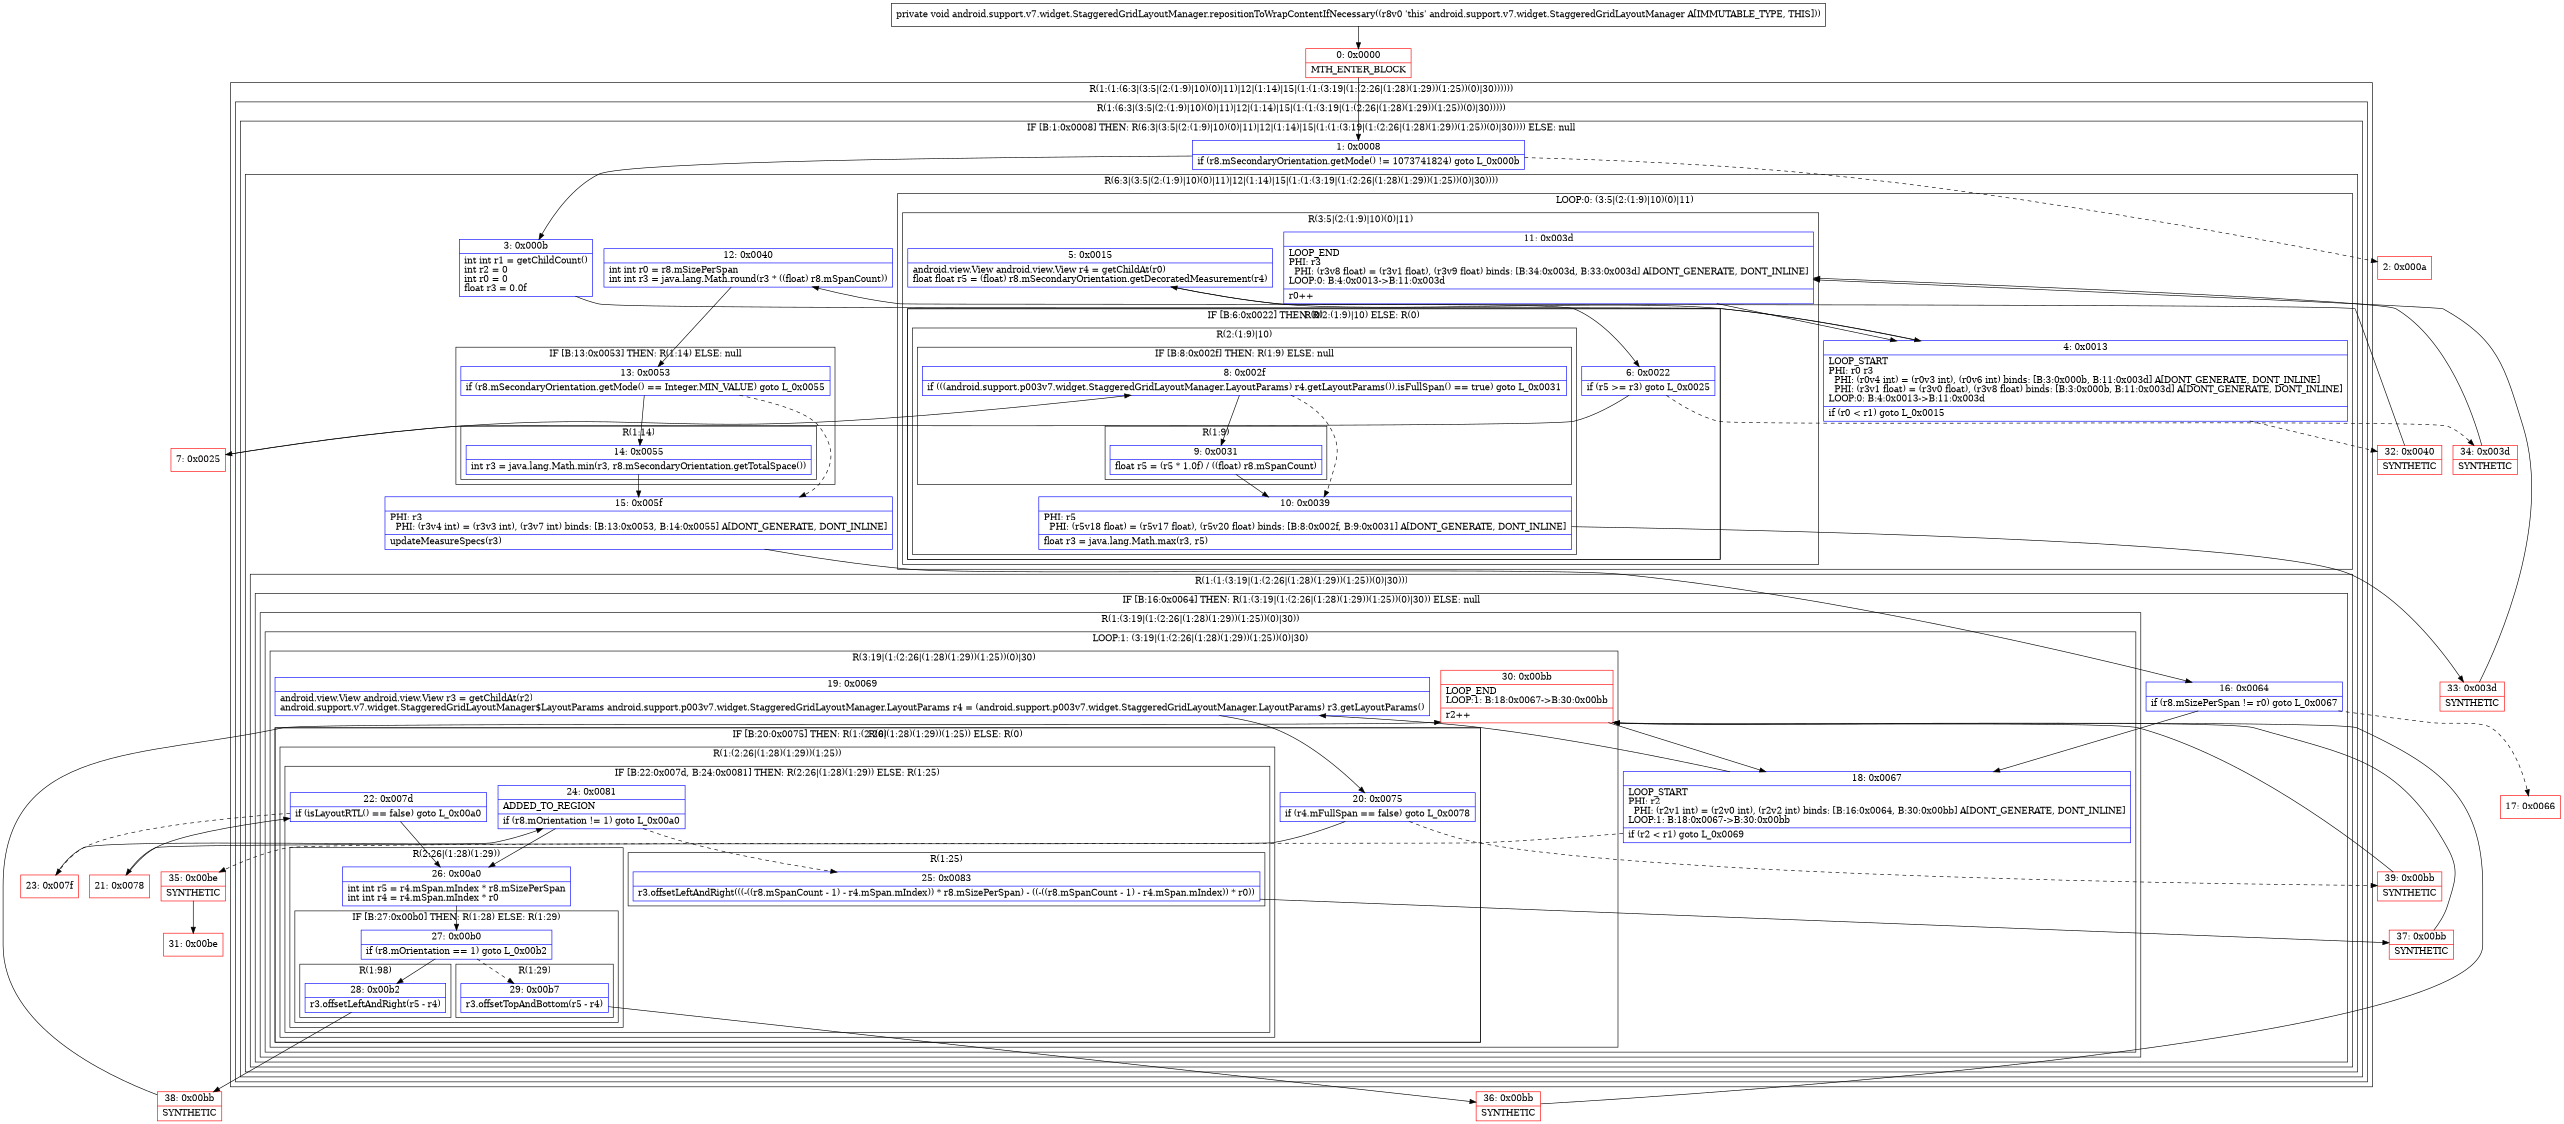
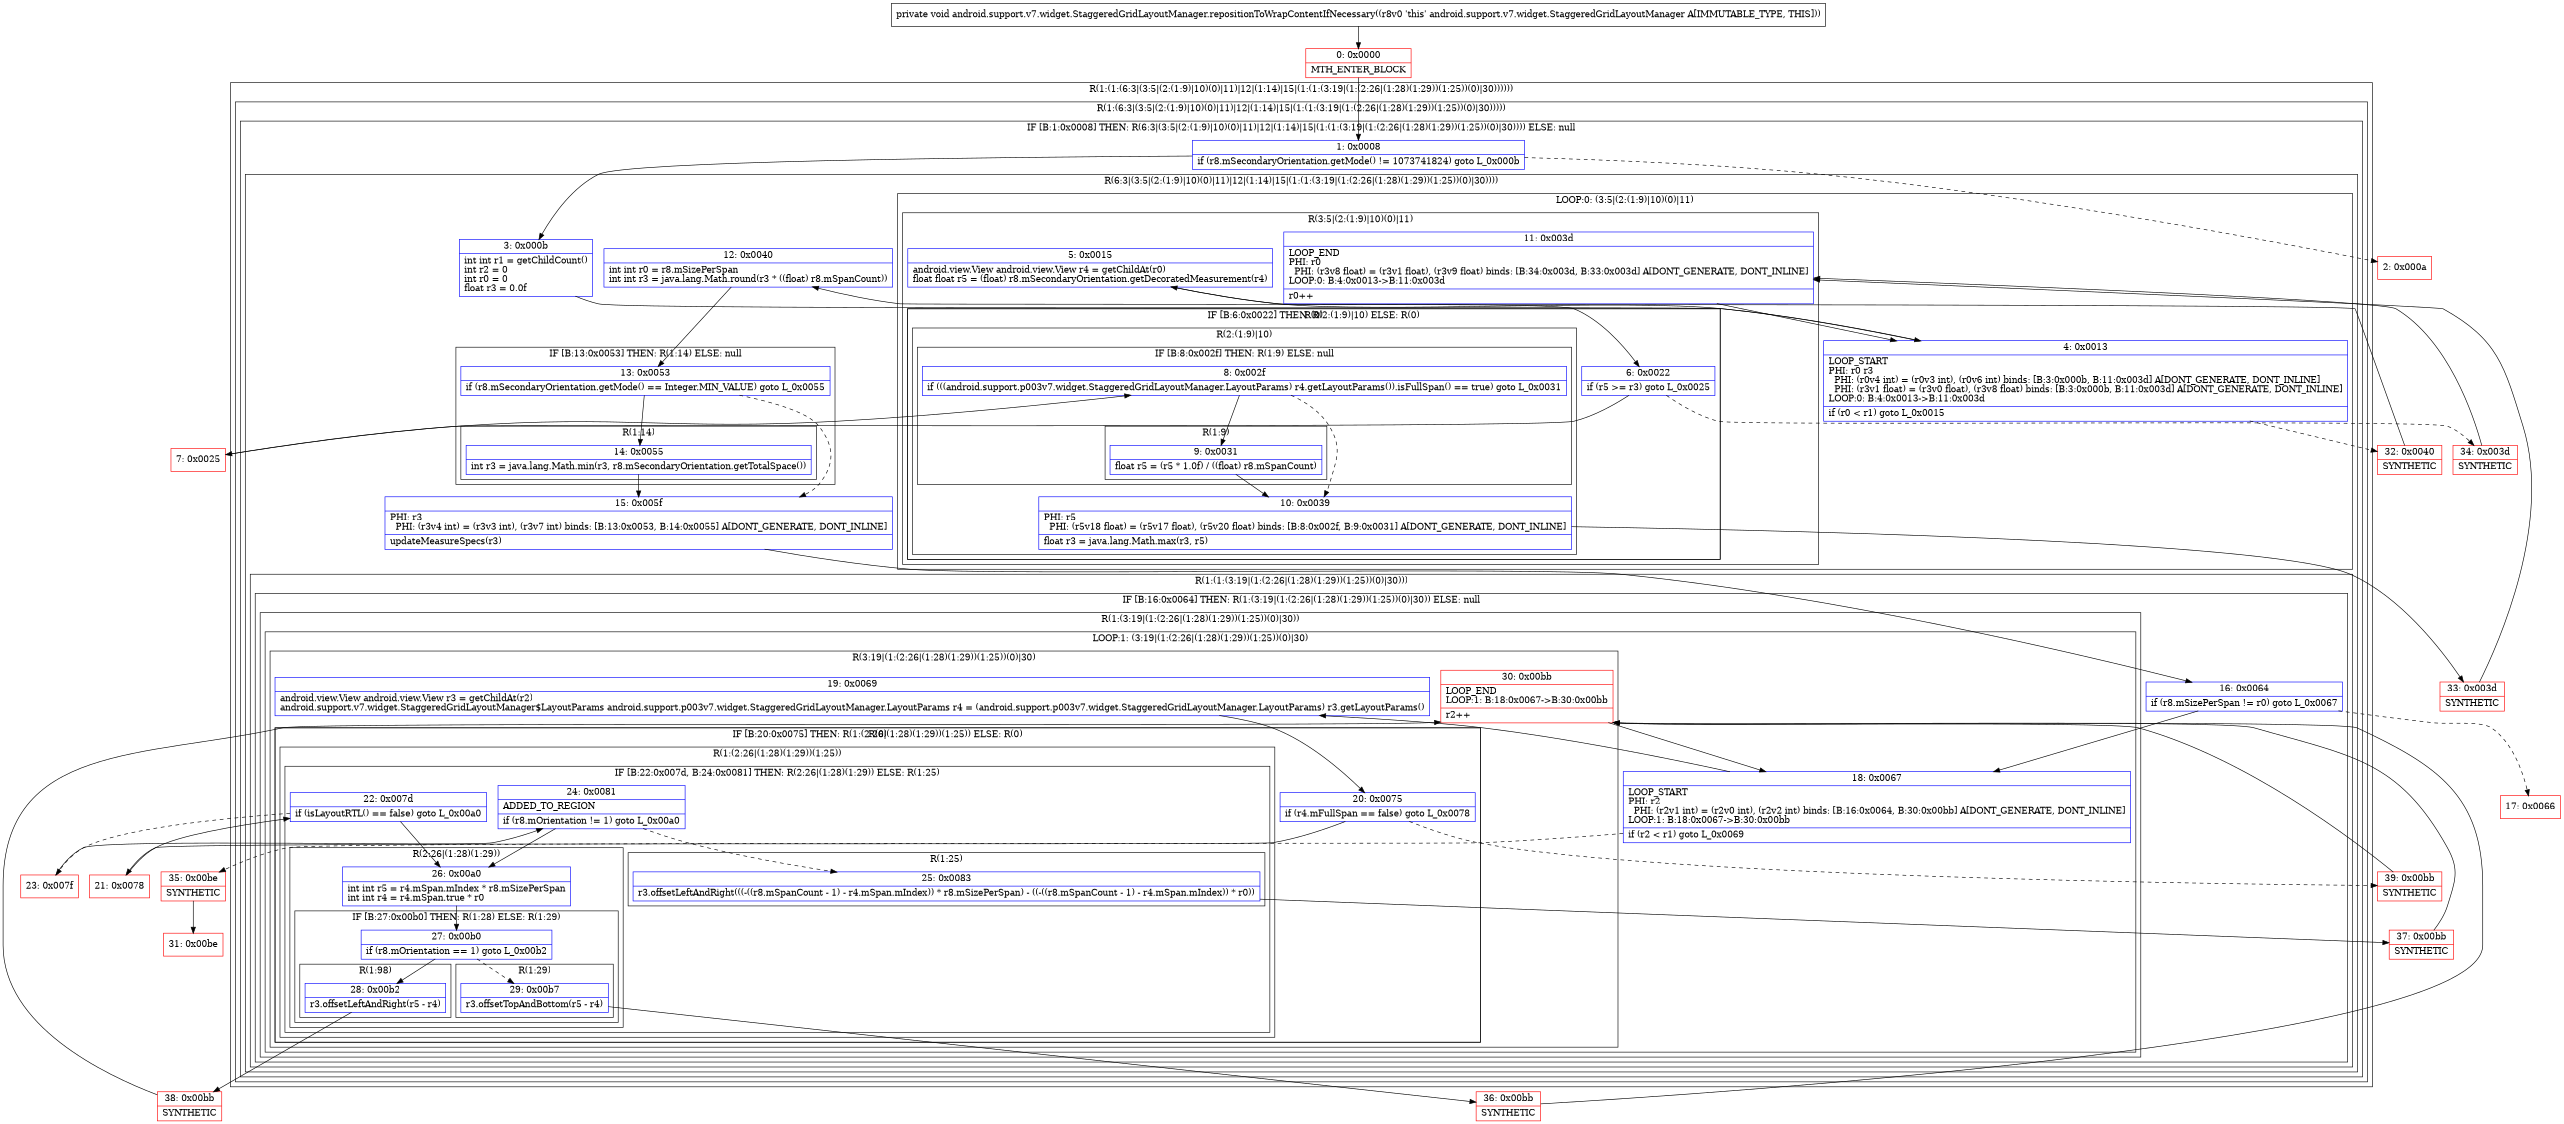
node "11: 0x003d": text "PHI: r3" -> "PHI: r0"
node "26: 0x00a0": text "int int r4 = r4.mSpan.mIndex * r0" -> "int int r4 = r4.mSpan.true * r0"
